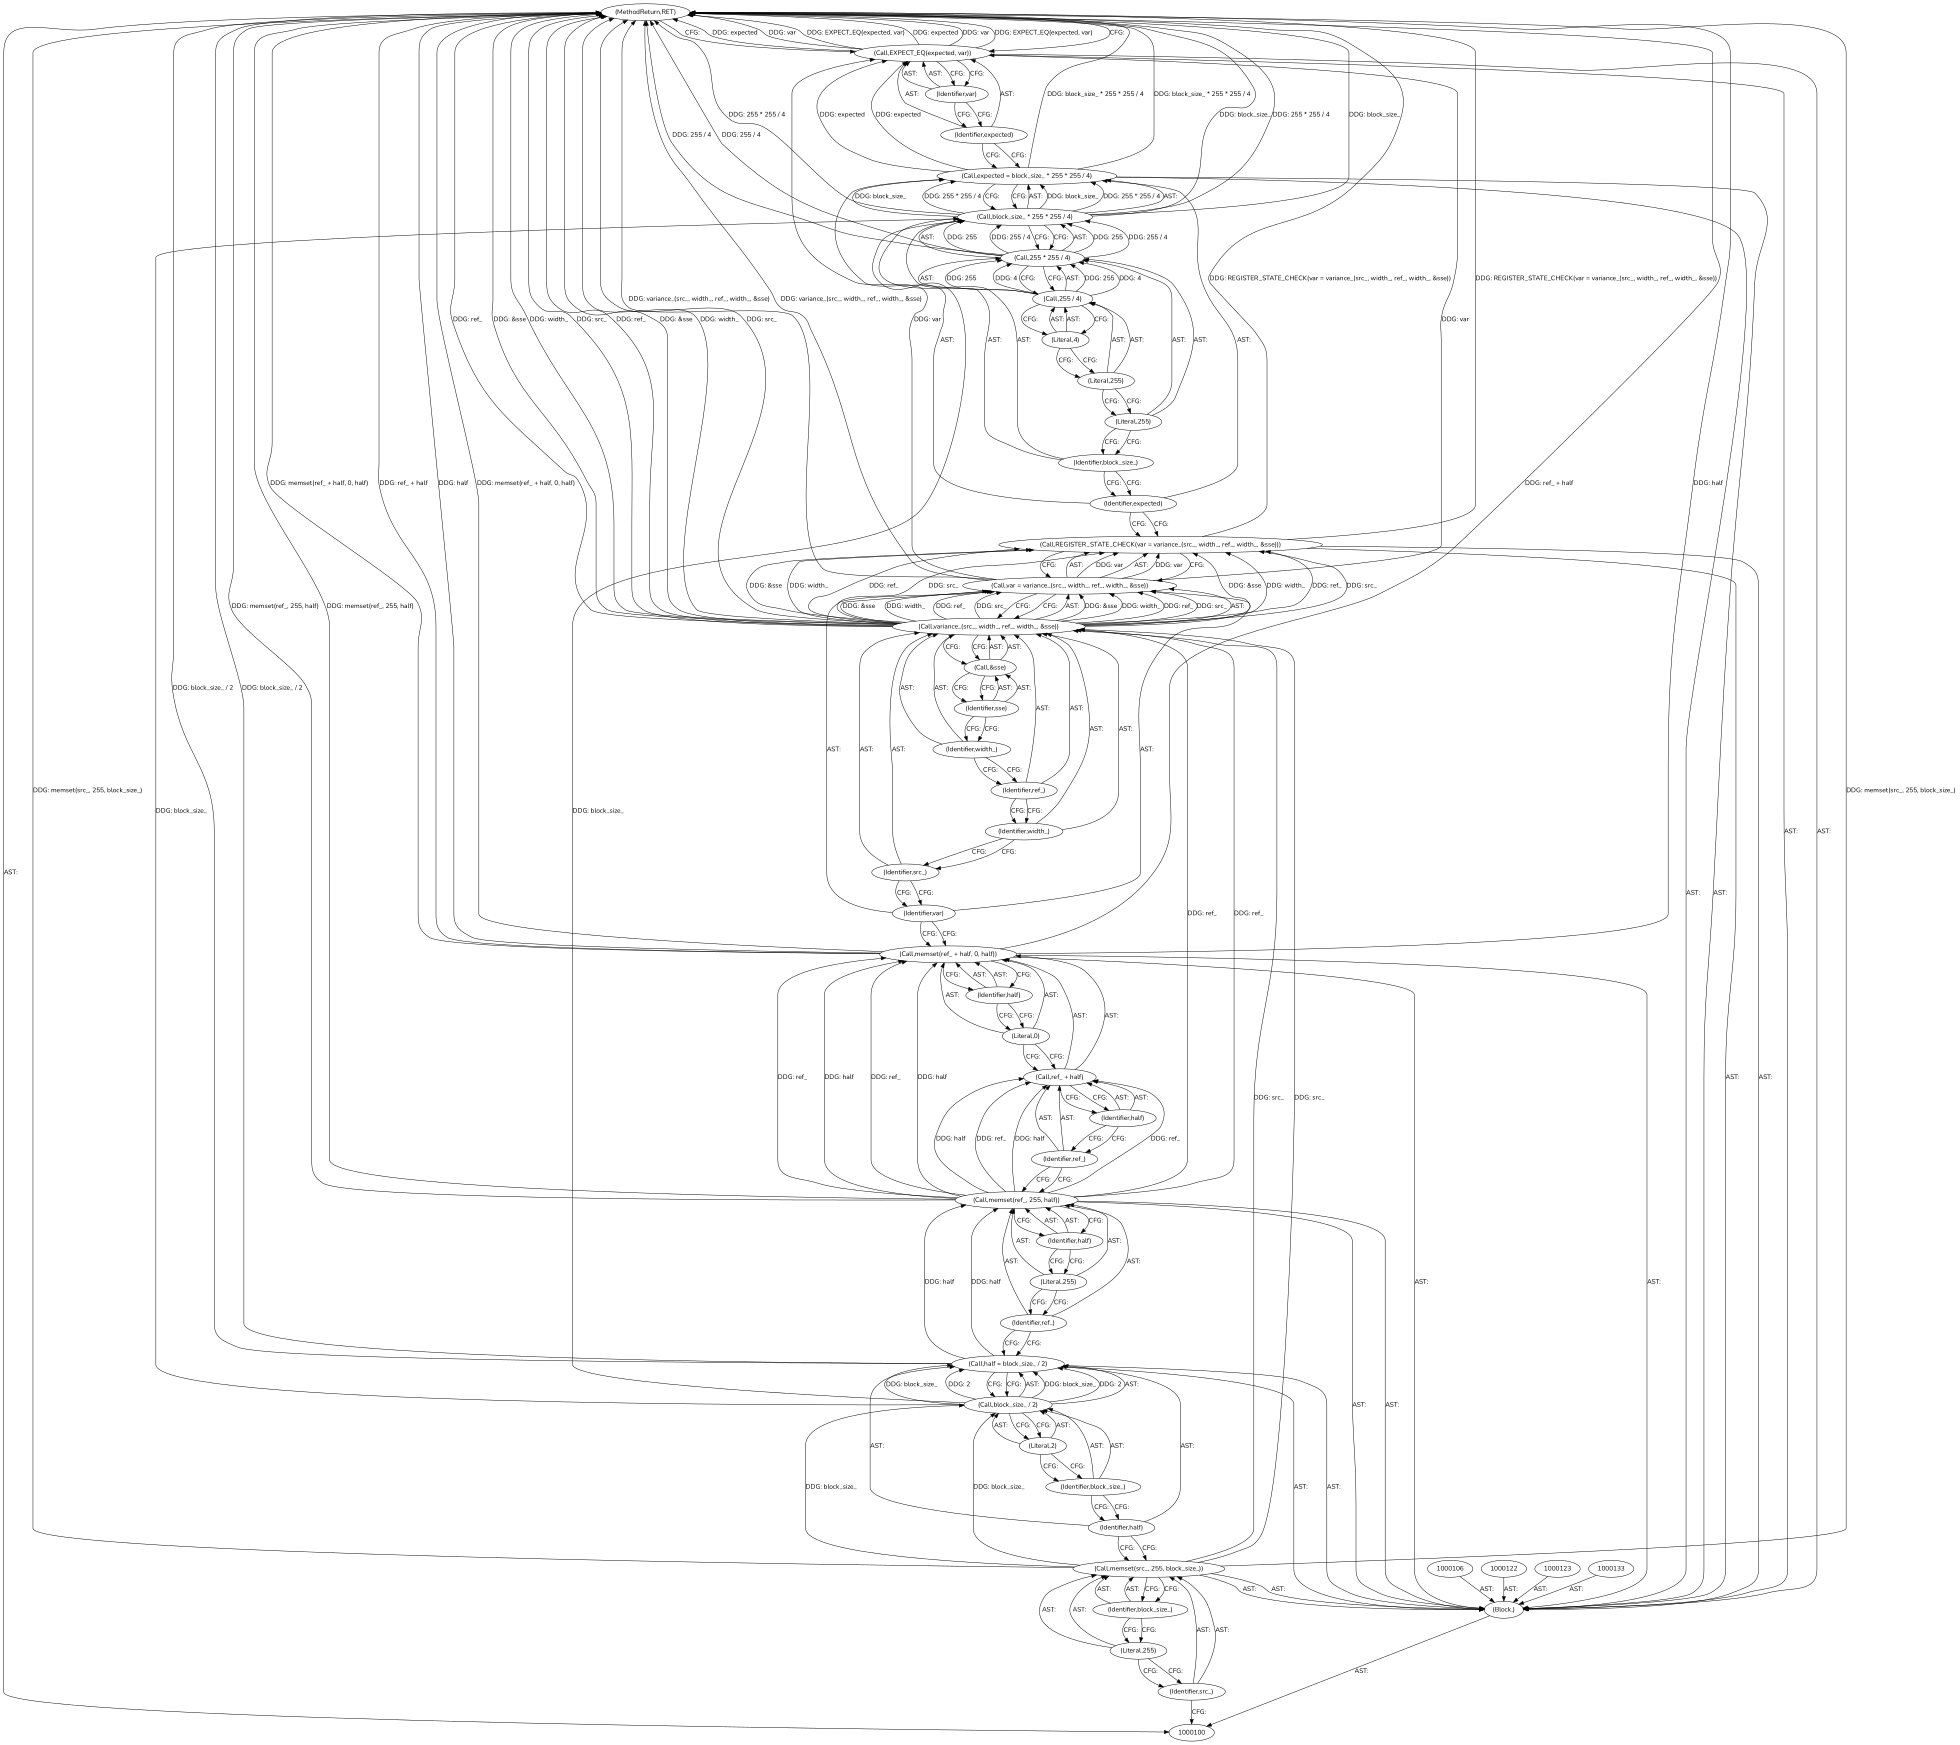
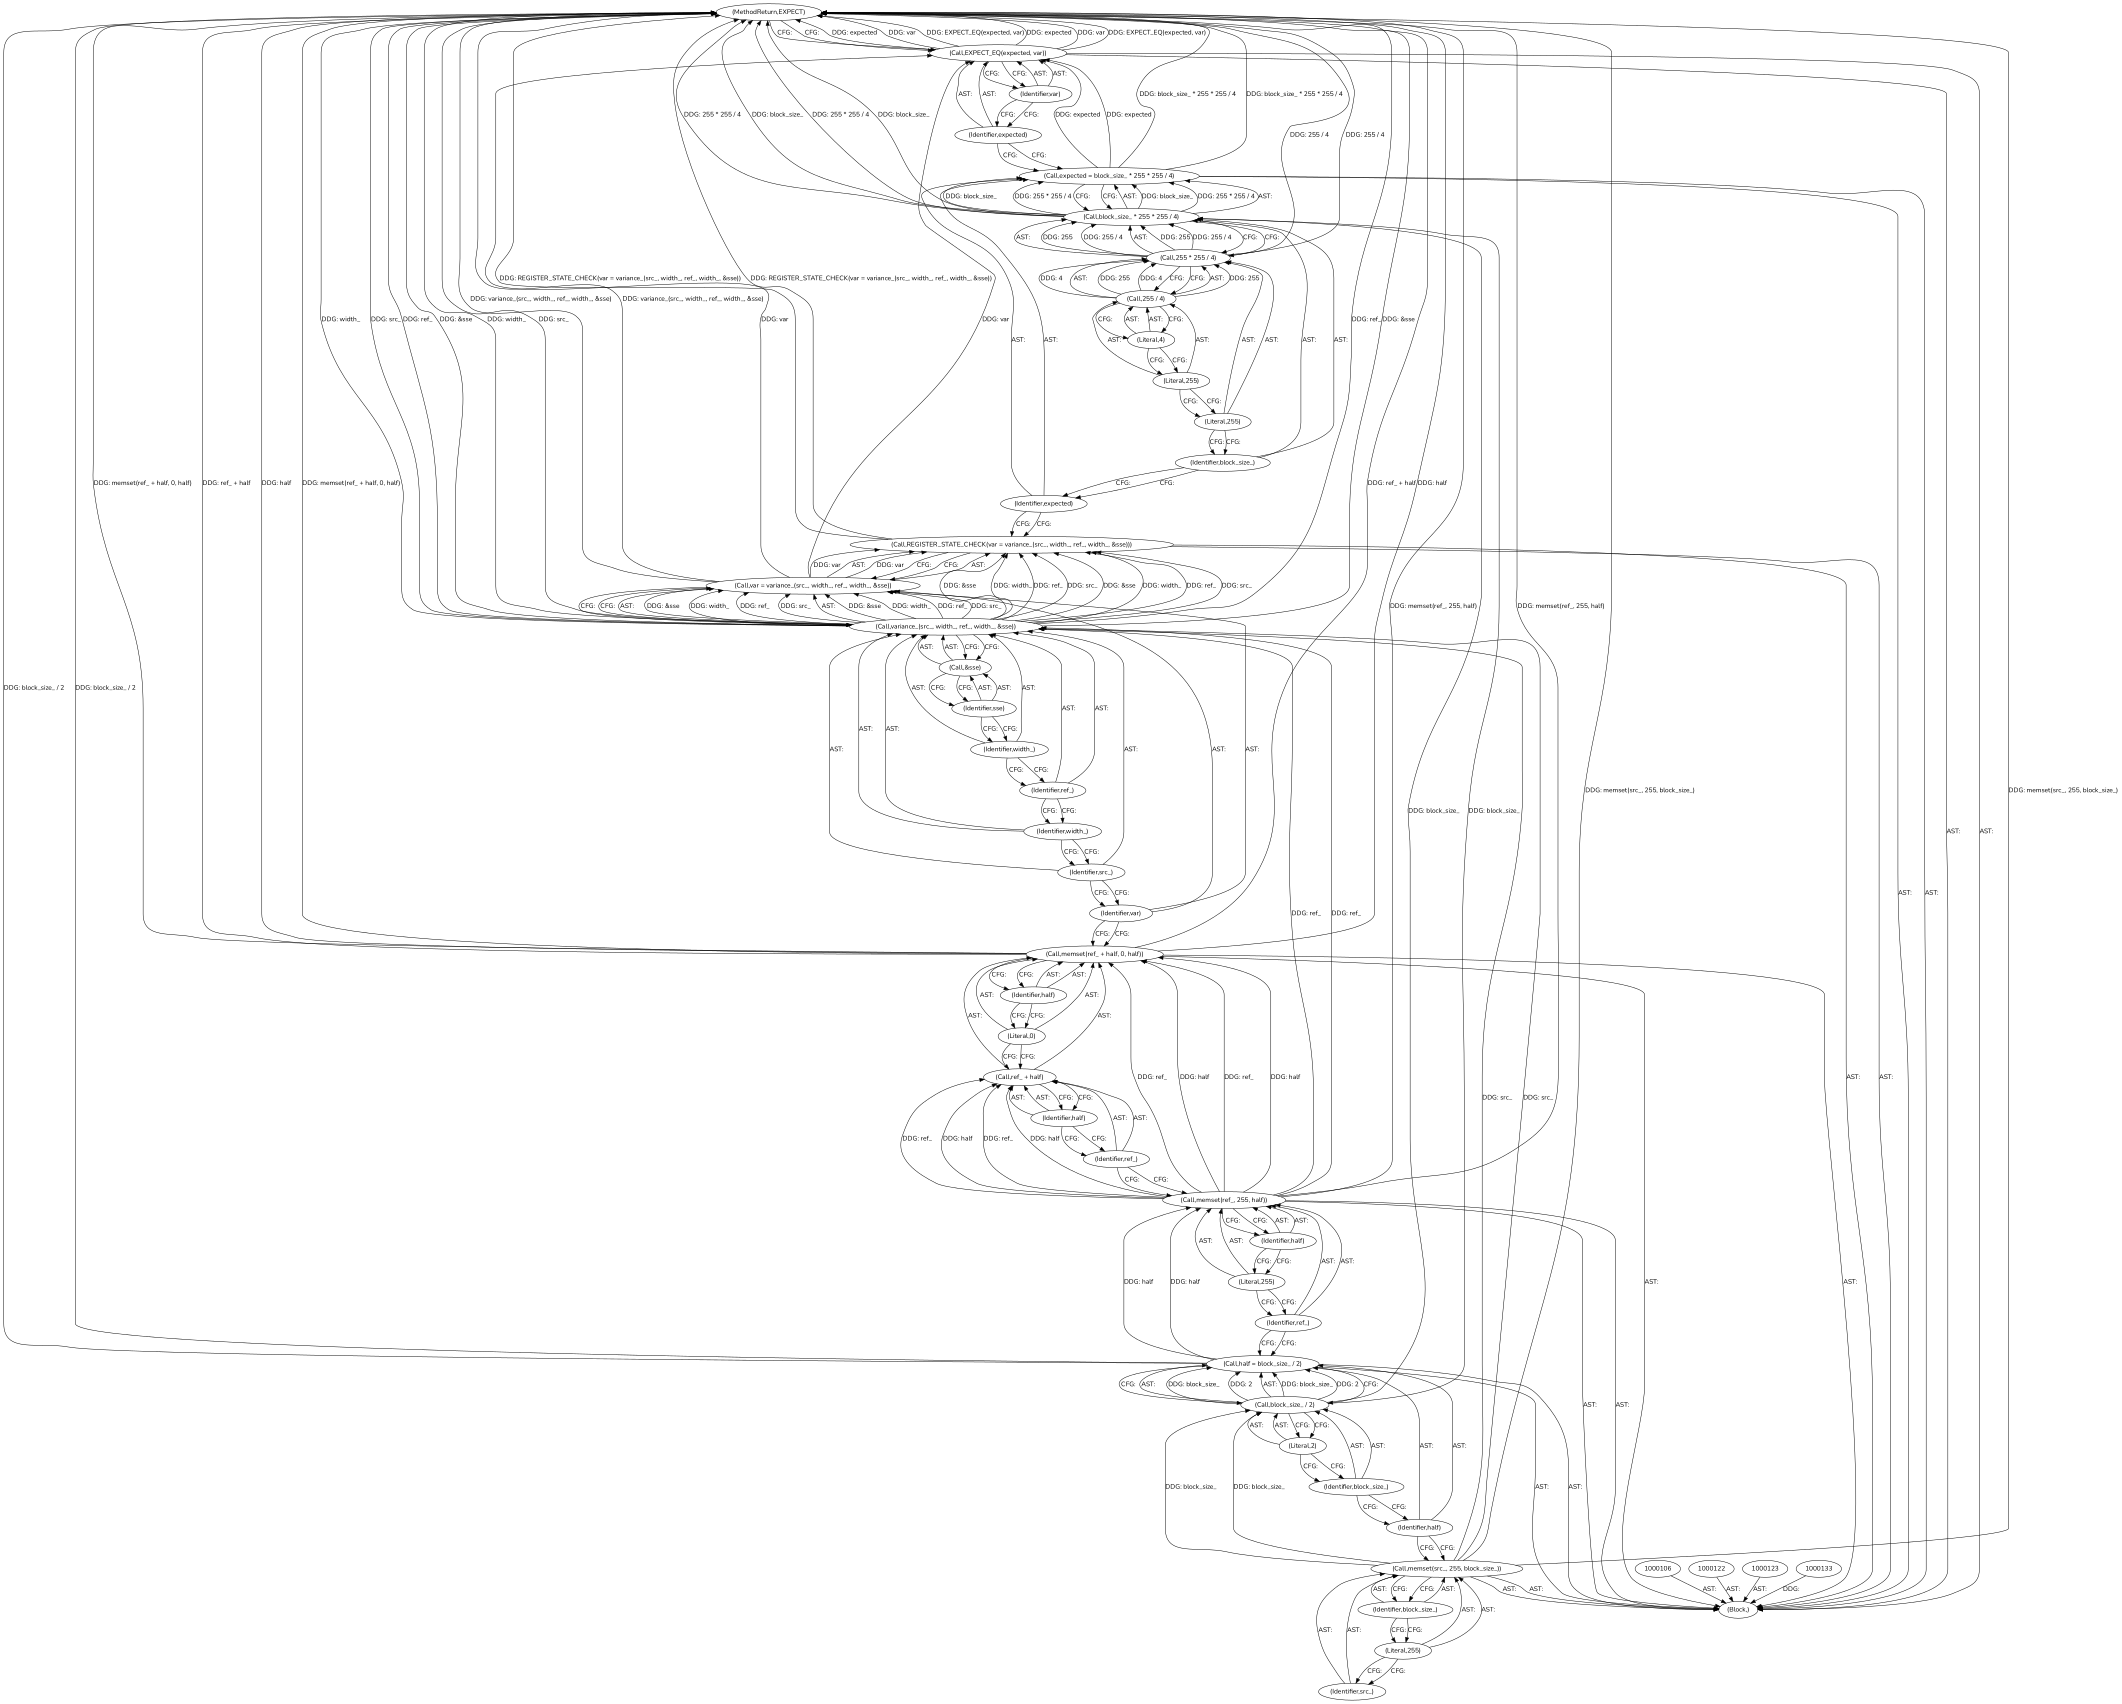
node "(MethodReturn,RET)": label "(MethodReturn,RET)" -> "(MethodReturn,EXPECT)"
edge "1000133" -> "(Block,)": label "AST: " -> "DDG: "
node "1000100": removed
